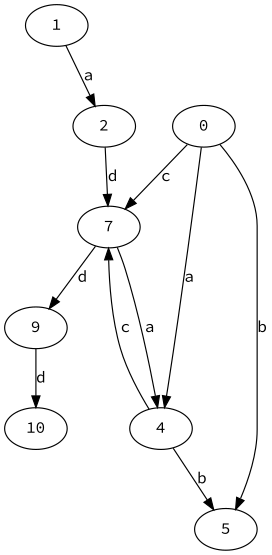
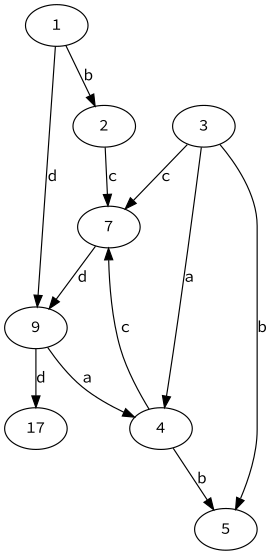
edge "1" -> "2": label "a" -> "b"
node "0": label "0" -> "3"
edge "1" -> "9": added, label "d"
edge "2" -> "7": label "d" -> "c"
edge "7" -> "4": now "9" -> "4"
node "10": label "10" -> "17"
